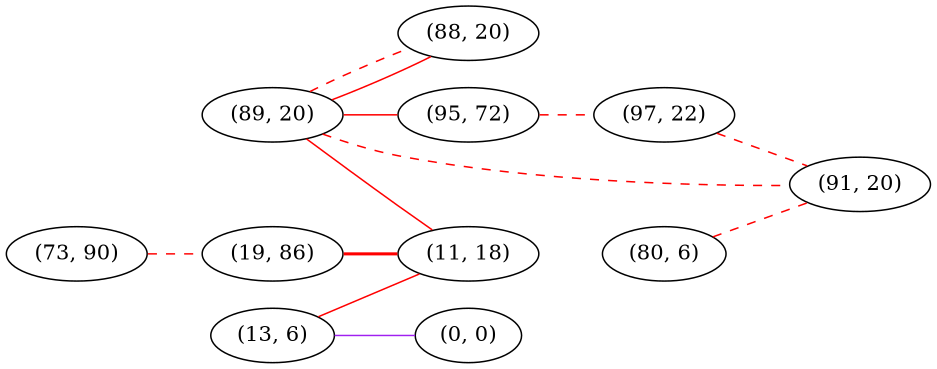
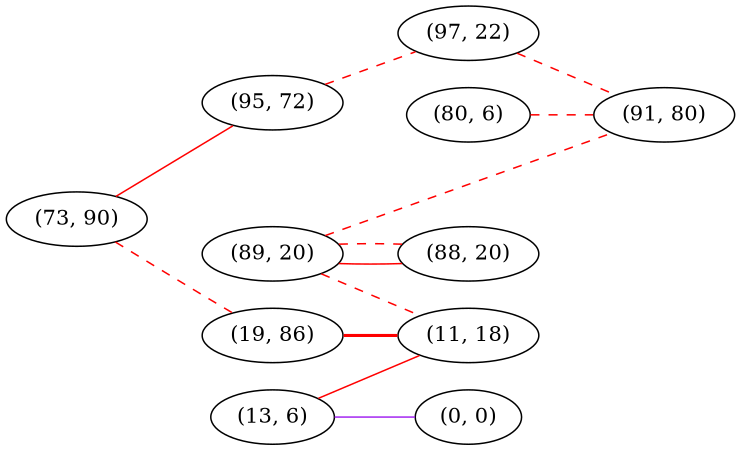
edge "(89, 20)" -- "(95, 72)": now "(73, 90)" -- "(95, 72)"
node "(91, 20)": label "(91, 20)" -> "(91, 80)"
edge "(89, 20)" -- "(11, 18)": style solid -> dashed
